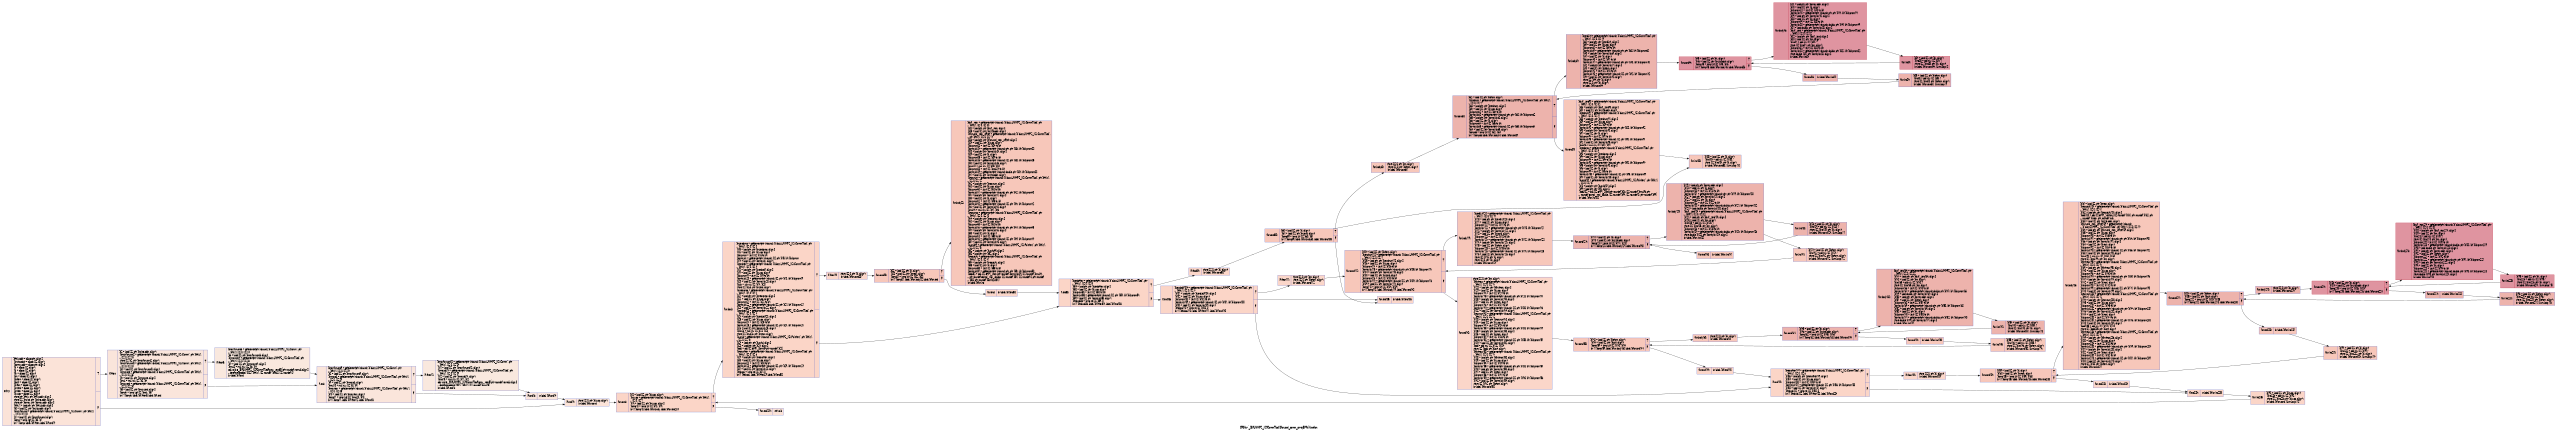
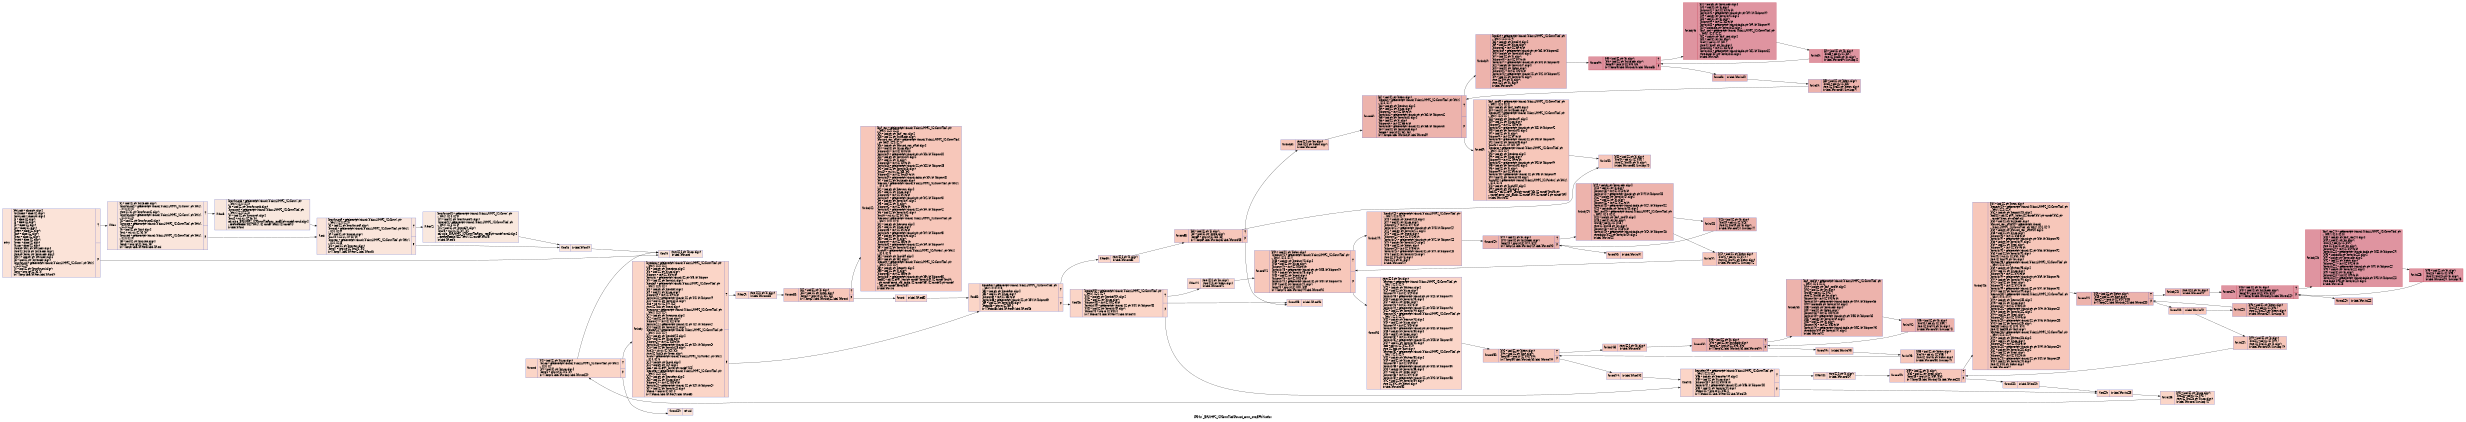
edge "for.end227:" -> "for.inc228:": now "for.end230:" -> "for.inc228:"
node "if.then:": text "%4 = load i32, ptr %smaxone, align 8" -> "%4 = load i32, ptr %sext, align 8"
edge "if.end17:" -> "for.cond:": reversed
